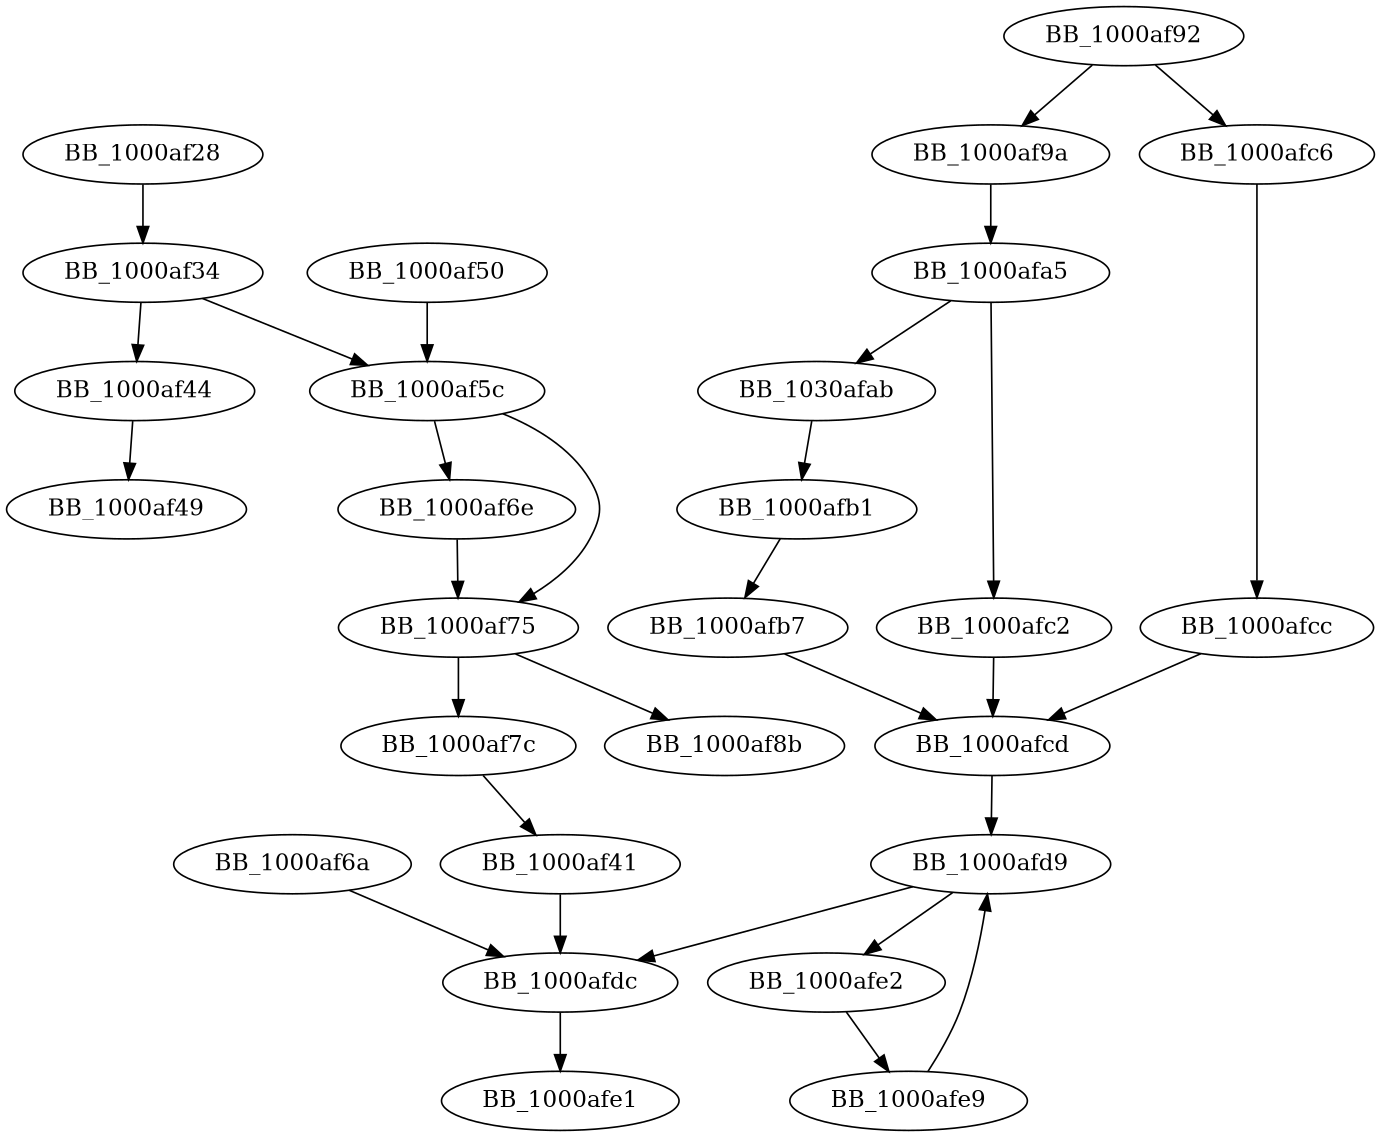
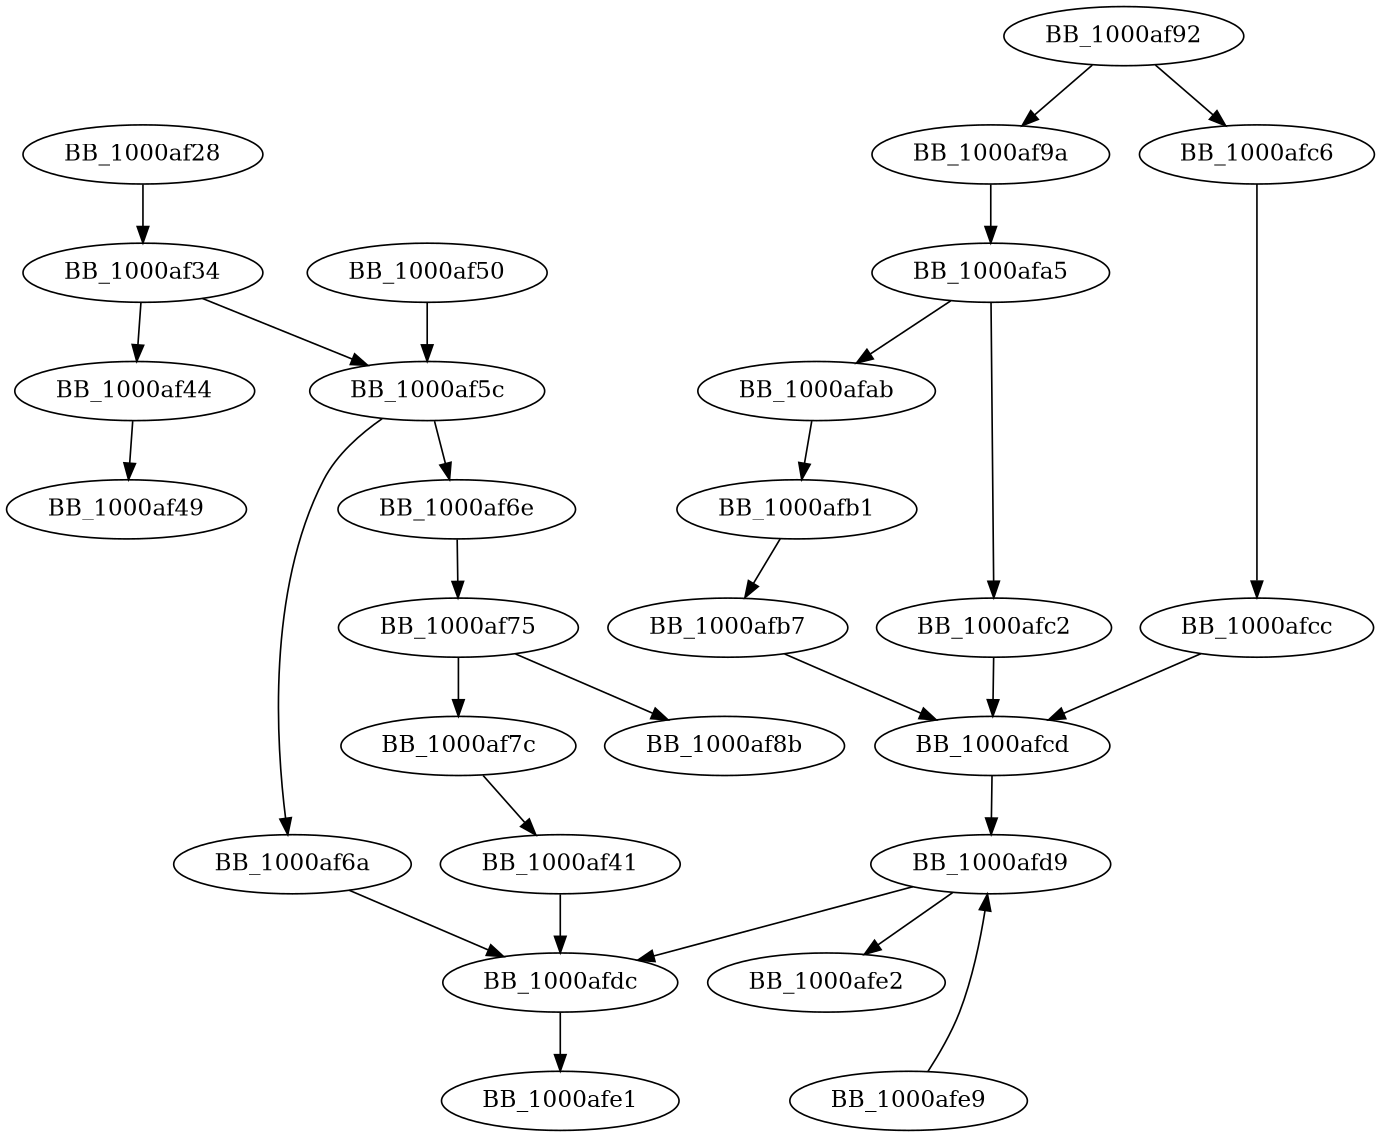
node "BB_1030afab": label "BB_1030afab" -> "BB_1000afab"
edge "BB_1000af5c" -> "BB_1000af75": now "BB_1000af5c" -> "BB_1000af6a"
edge "BB_1000afe2" -> "BB_1000afe9": removed
